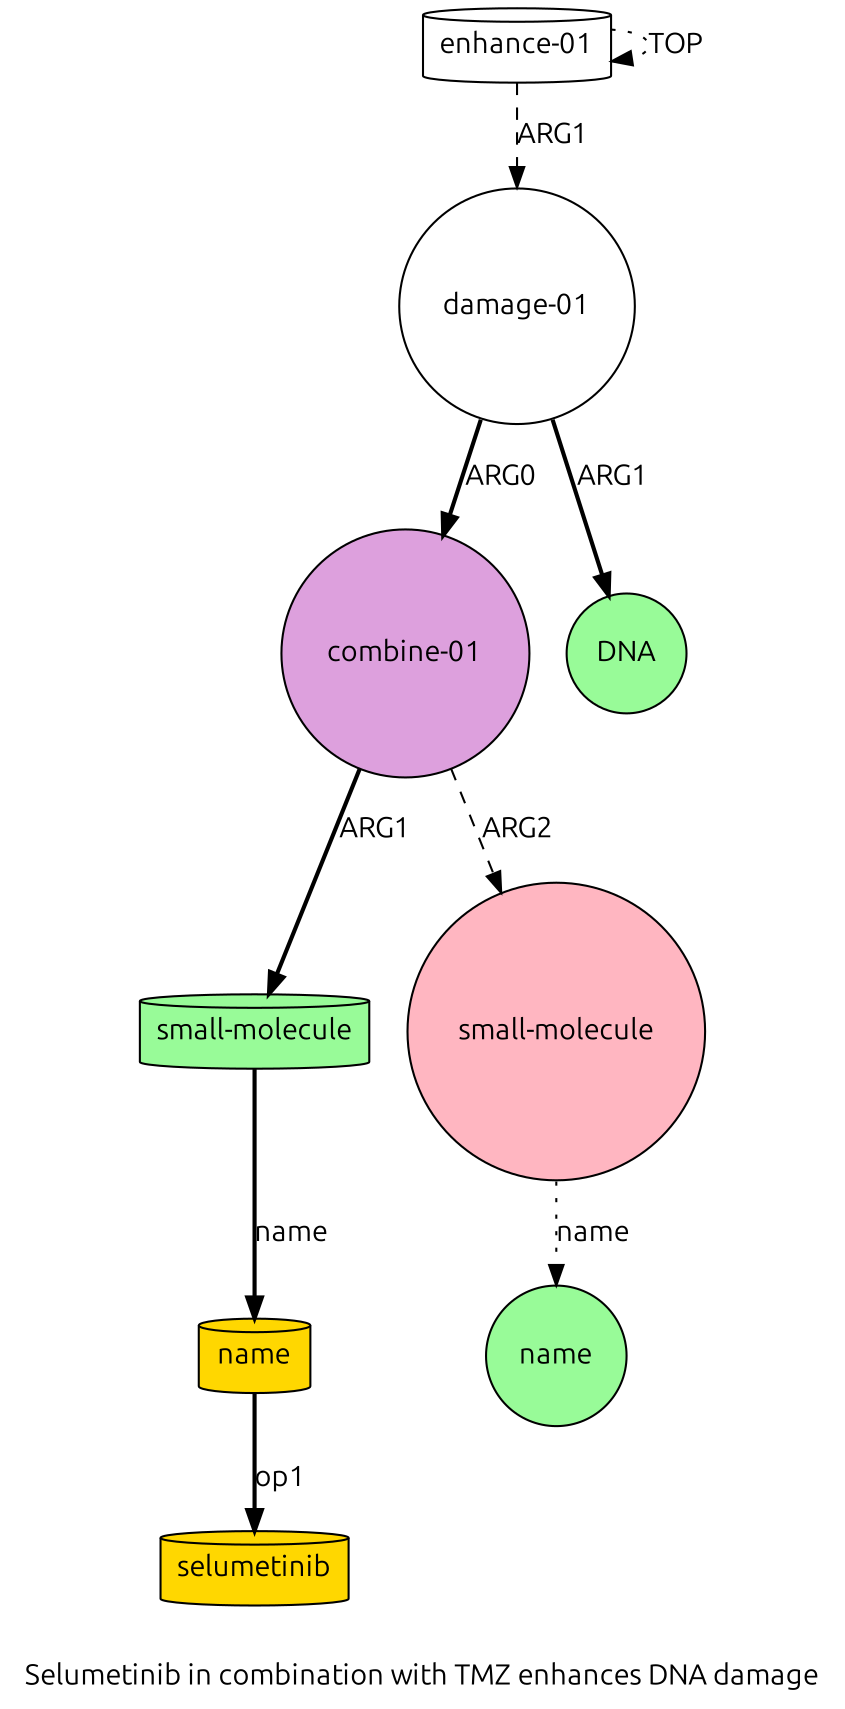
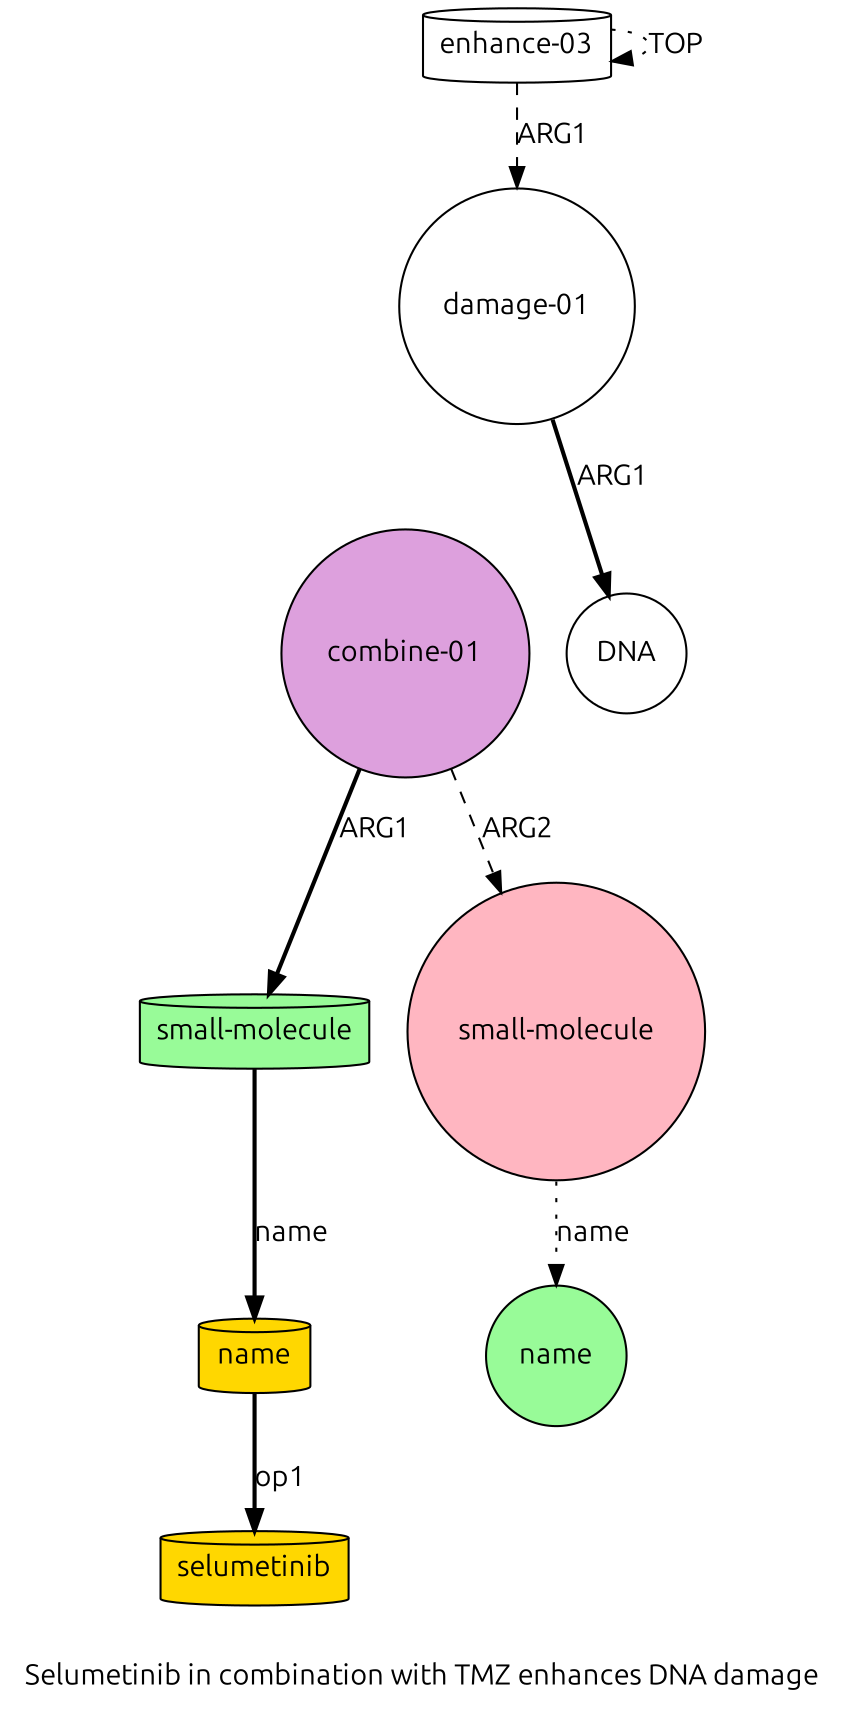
node "enhance-01": label "enhance-01" -> "enhance-03"
edge "damage-01" -> "combine-01": removed, label "ARG0"
node "DNA": fillcolor palegreen -> white
